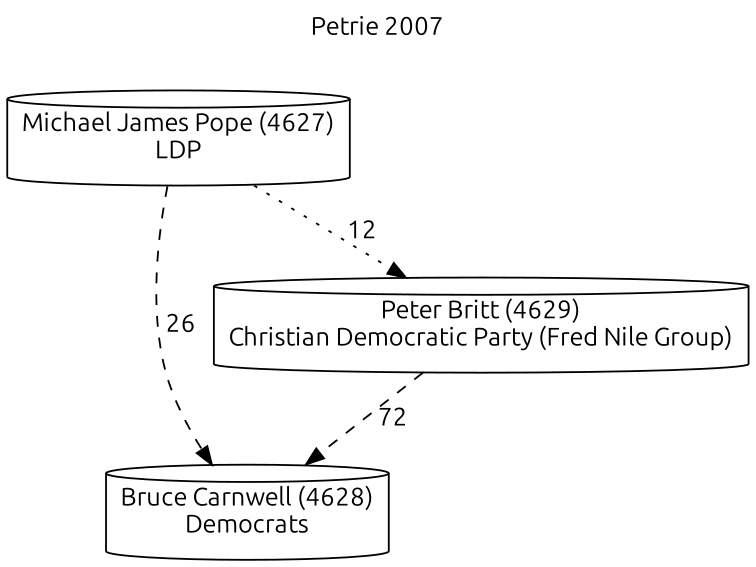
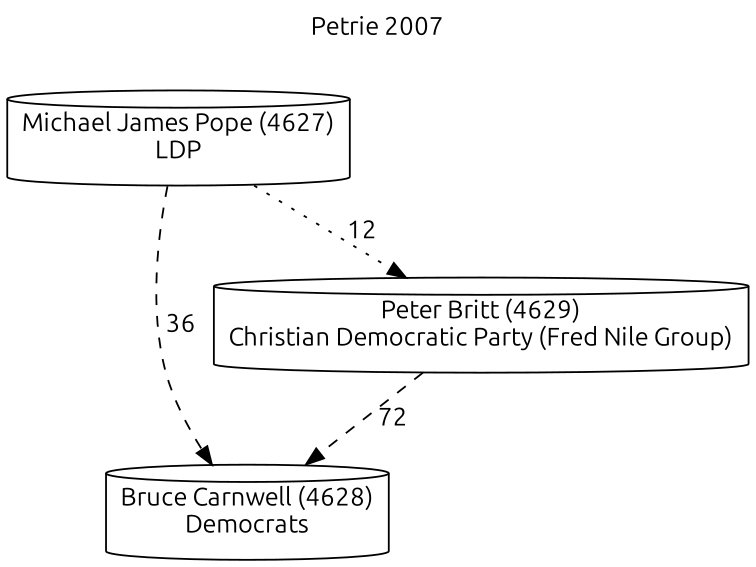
edge "Michael James Pope (4627) LDP" -> "Bruce Carnwell (4628) Democrats": label "26" -> "36"
